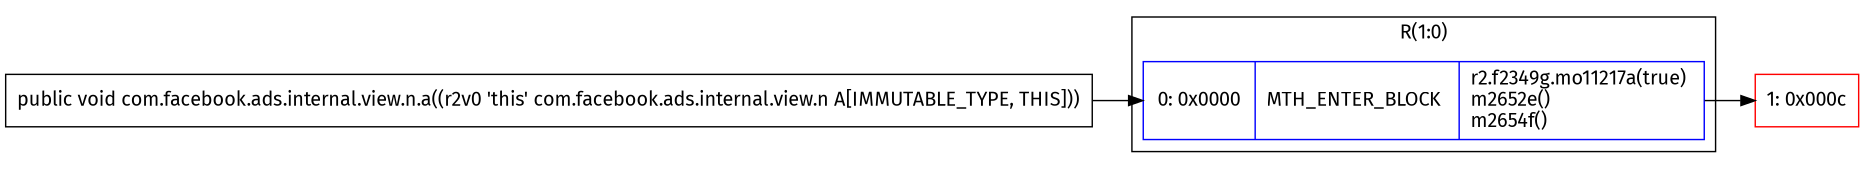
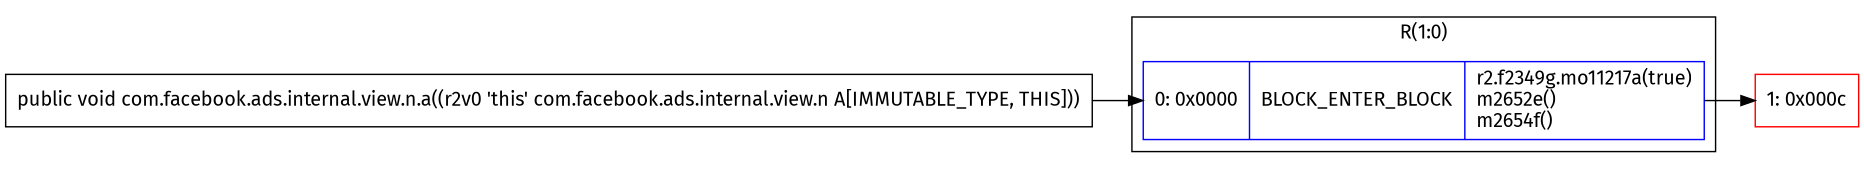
node "0: 0x0000": text "MTH_ENTER_BLOCK" -> "BLOCK_ENTER_BLOCK"
